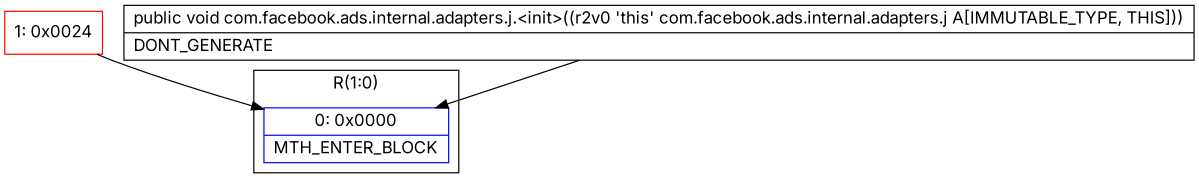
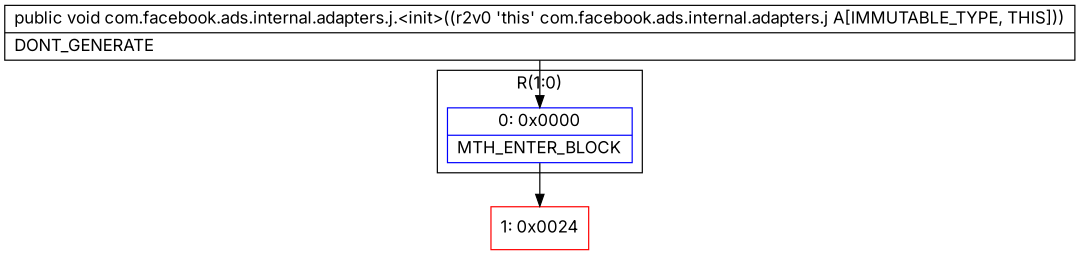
edge "1: 0x0024" -> "0: 0x0000": reversed
